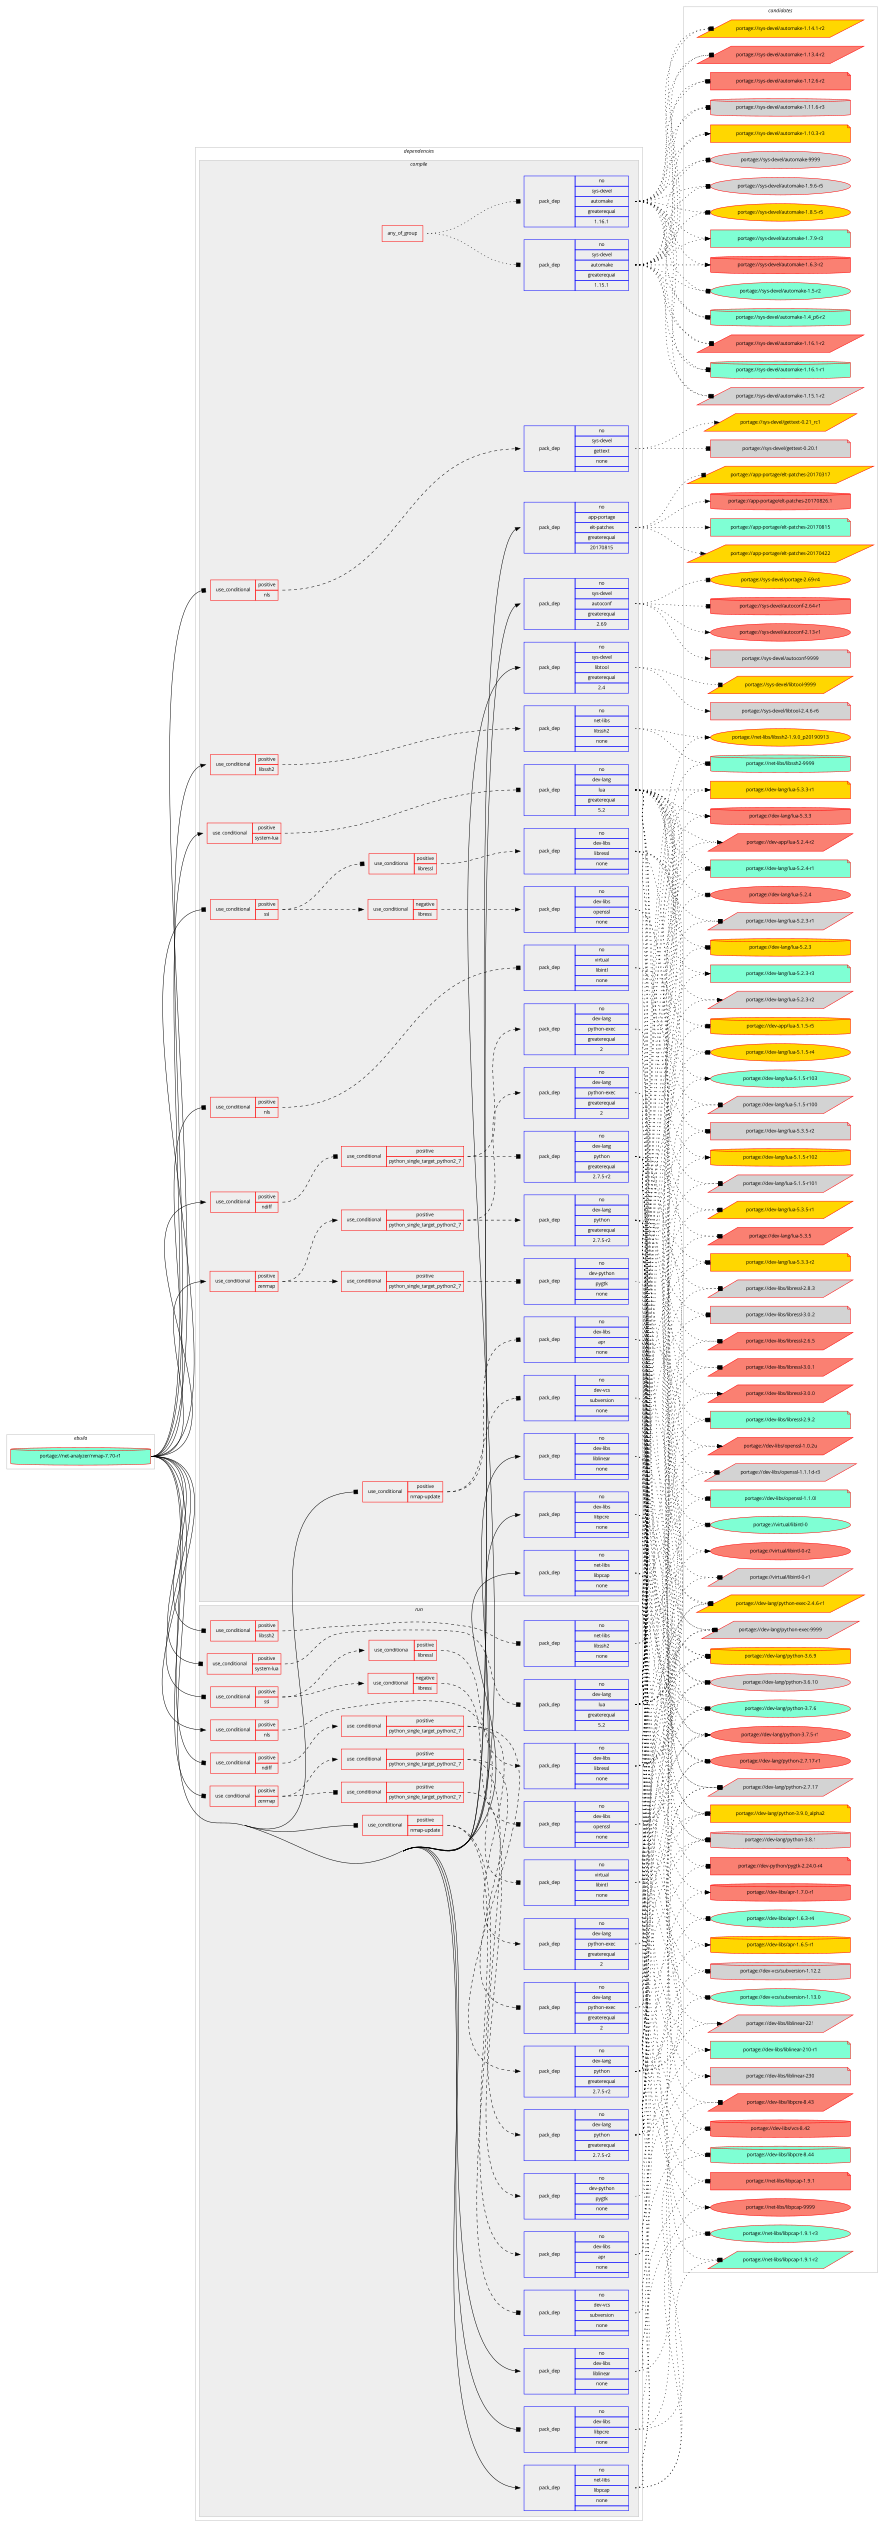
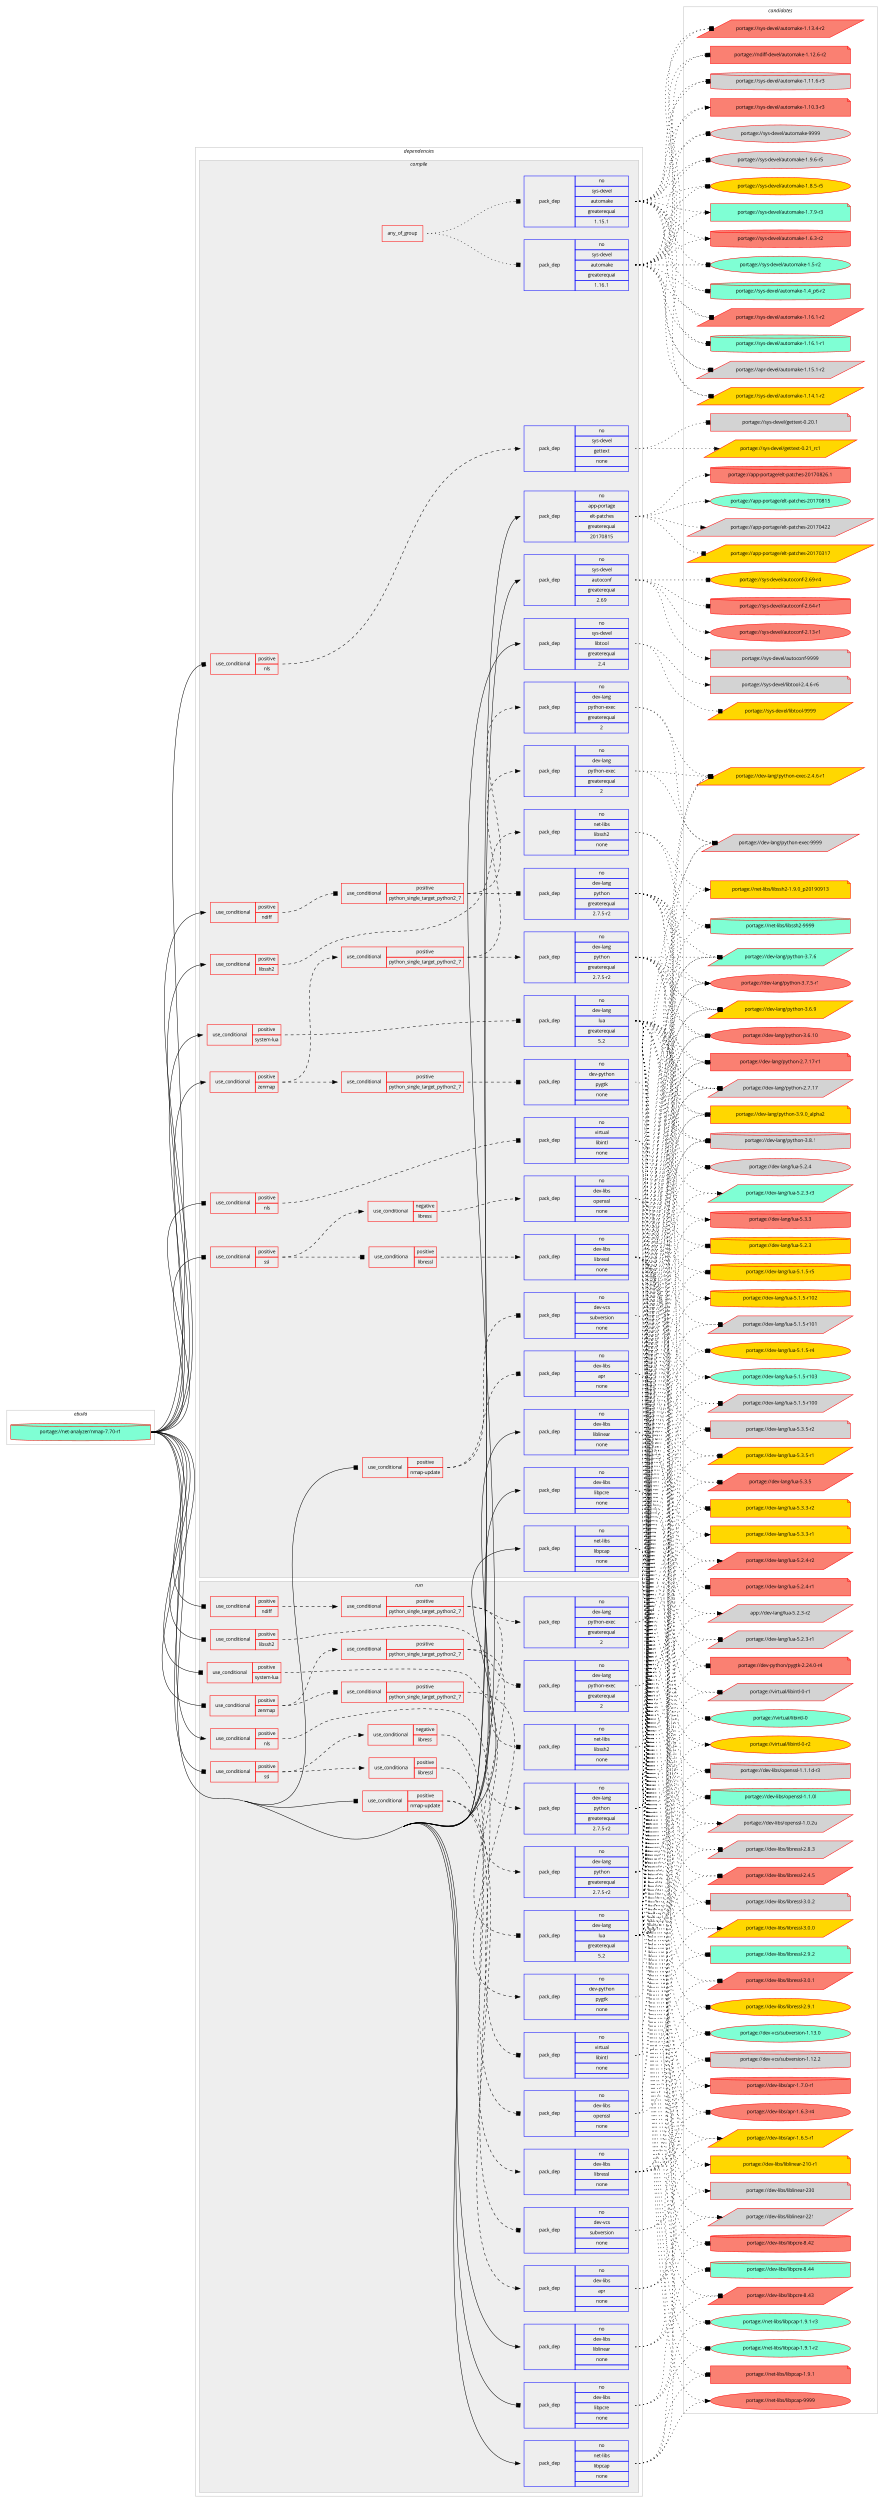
node "portage://sys-devel/automake-1.12.6-r2": label "portage://sys-devel/automake-1.12.6-r2" -> "portage://ndiff-devel/automake-1.12.6-r2"
node "portage://sys-devel/automake-1.10.3-r3": fillcolor gold -> salmon
node "portage://sys-devel/automake-1.15.1-r2": label "portage://sys-devel/automake-1.15.1-r2" -> "portage://apr-devel/automake-1.15.1-r2"
node "portage://app-portage/elt-patches-20170815": shape note -> ellipse
node "portage://app-portage/elt-patches-20170422": fillcolor gold -> lightgrey
node "portage://sys-devel/portage-2.69-r4": label "portage://sys-devel/portage-2.69-r4" -> "portage://sys-devel/autoconf-2.69-r4"
node "portage://net-libs/libssh2-1.9.0_p20190913": shape ellipse -> note
node "portage://dev-app/lua-5.2.4-r2": label "portage://dev-app/lua-5.2.4-r2" -> "portage://dev-lang/lua-5.2.4-r2"
node "portage://dev-lang/lua-5.2.4-r1": fillcolor aquamarine -> salmon
node "portage://dev-lang/lua-5.2.4": fillcolor salmon -> lightgrey
node "portage://dev-lang/lua-5.2.3-r3": shape note -> parallelogram
node "portage://dev-lang/lua-5.2.3-r2": label "portage://dev-lang/lua-5.2.3-r2" -> "app://dev-lang/lua-5.2.3-r2"
node "portage://dev-app/lua-5.1.5-r5": label "portage://dev-app/lua-5.1.5-r5" -> "portage://dev-lang/lua-5.1.5-r5"
node "portage://dev-libs/libressl-2.6.5": label "portage://dev-libs/libressl-2.6.5" -> "portage://dev-libs/libressl-2.4.5"
node "portage://dev-libs/libressl-3.0.0": fillcolor salmon -> gold
node "portage://dev-libs/openssl-1.0.2u": fillcolor salmon -> lightgrey
node "portage://dev-libs/openssl-1.1.1d-r3": shape parallelogram -> cylinder
node "portage://dev-libs/openssl-1.1.0l": shape note -> cylinder
node "portage://virtual/libintl-0-r2": fillcolor salmon -> gold
node "portage://dev-lang/python-3.6.9": shape cylinder -> parallelogram
node "portage://dev-lang/python-3.6.10": fillcolor lightgrey -> salmon
node "portage://dev-lang/python-3.7.6": shape ellipse -> parallelogram
node "portage://dev-lang/python-2.7.17-r1": shape ellipse -> note
node "portage://dev-libs/apr-1.6.3-r4": fillcolor aquamarine -> salmon
node "portage://dev-libs/apr-1.6.5-r1": shape cylinder -> parallelogram
node "portage://dev-libs/libressl-2.9.1": added
node "portage://dev-libs/liblinear-210-r1": fillcolor aquamarine -> gold
node "portage://dev-libs/vcs-8.42": label "portage://dev-libs/vcs-8.42" -> "portage://dev-libs/libpcre-8.42"
node "portage://net-libs/libpcap-1.9.1-r2": shape parallelogram -> ellipse
